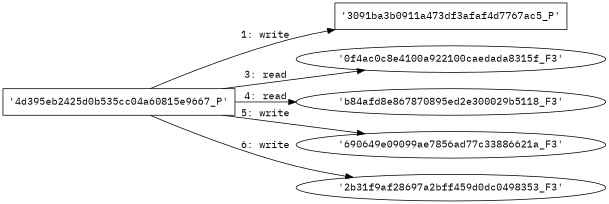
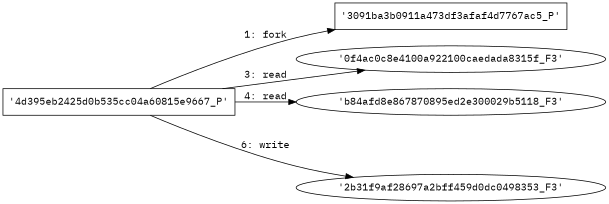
edge "'4d395eb2425d0b535cc04a60815e9667_P'" -> "'3091ba3b0911a473df3afaf4d7767ac5_P'": label "1: write" -> "1: fork"
node "'690649e09099ae7856ad77c33886621a_F3'": removed
